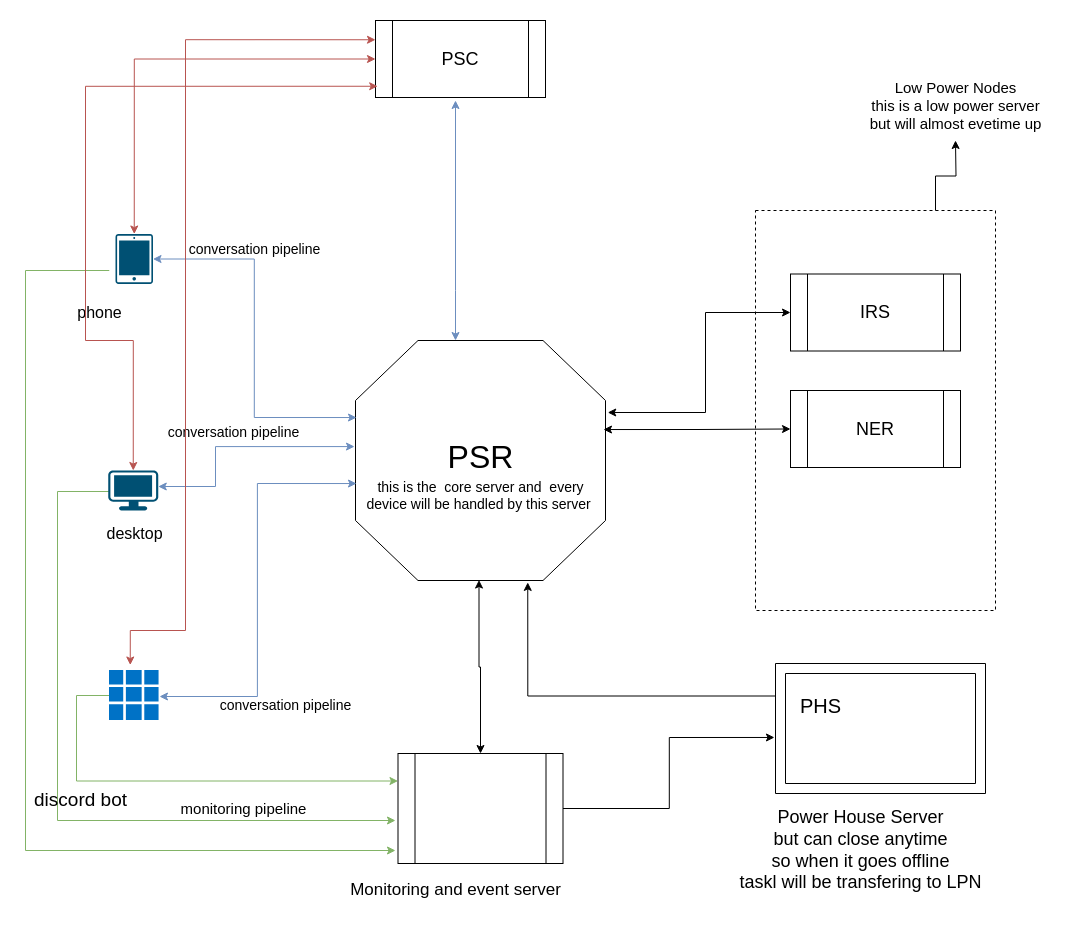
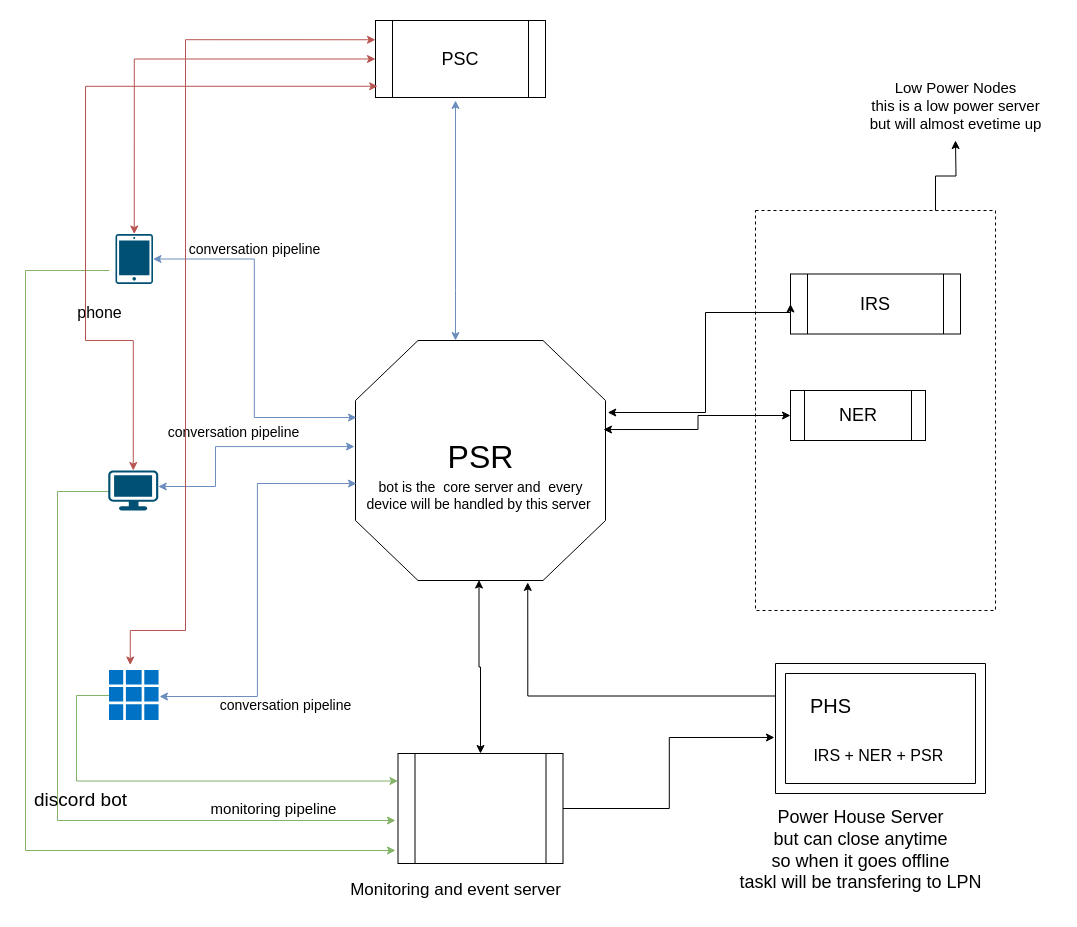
node "IRS": size 170x77 -> 170x60
node "NER": size 170x77 -> 135x50
node "this is the core server and every device will be handled by this server": label "this is the core server and every device will be handled by this server" -> "bot is the core server and every device will be handled by this server"
node "desktop": removed
node "PHS": moved (821, 706) -> (831, 706)
node "IRS + NER + PSR": added
node "monitoring pipeline": moved (243, 809) -> (273, 809)
